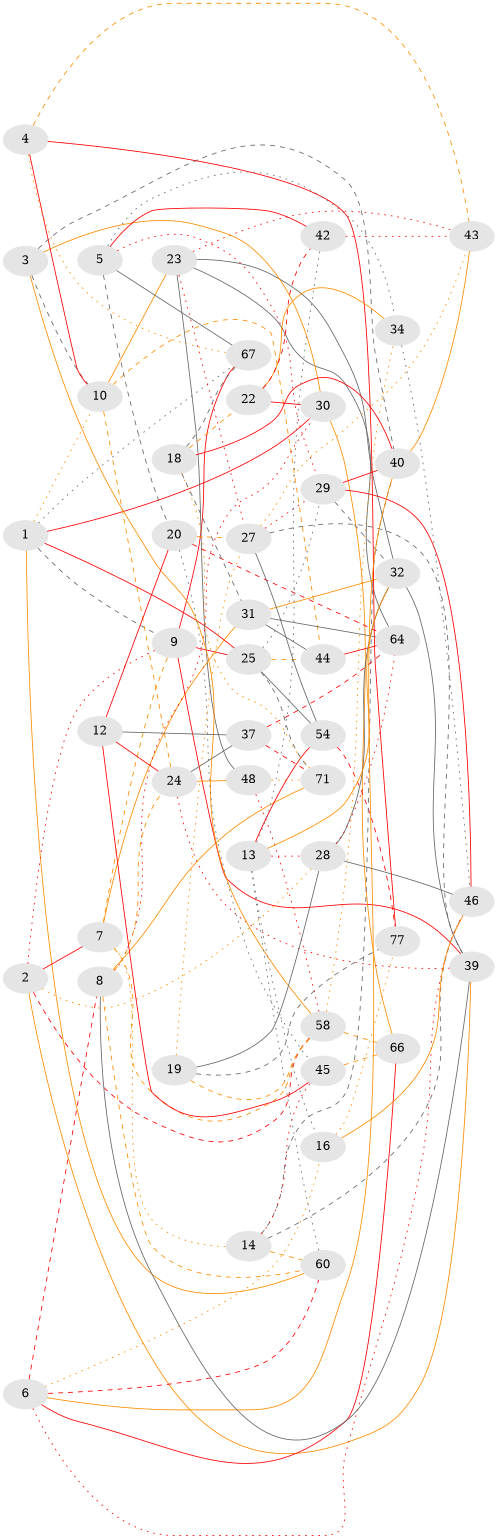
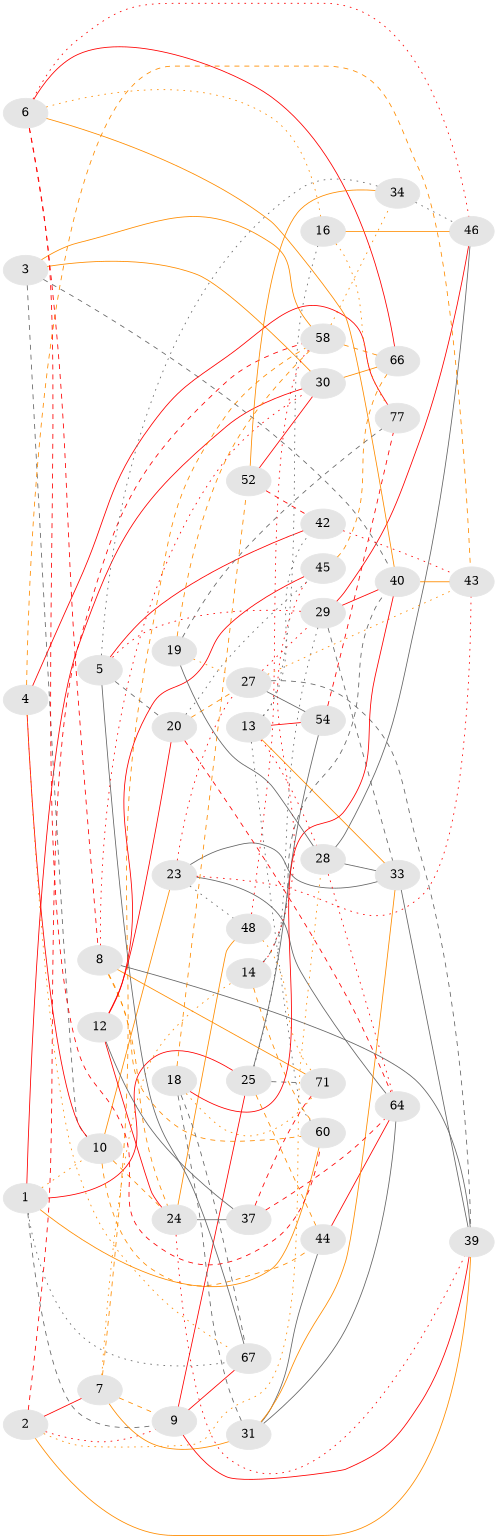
node "22": label "22" -> "52"
edge "23" -- "48": style solid -> dotted
node "32": label "32" -> "33"
edge "46" -- "14": removed
